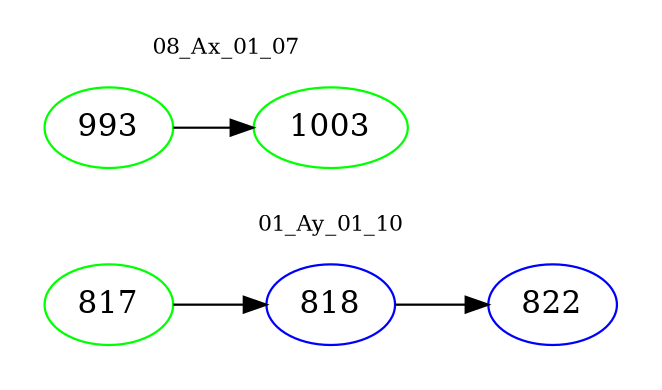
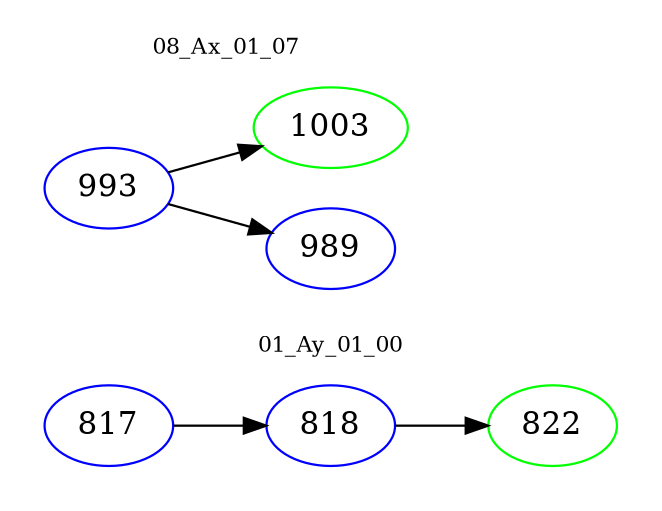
node "993": color green -> blue
cluster "01_Ay_01_10": label "01_Ay_01_10" -> "01_Ay_01_00"
node "989": added
node "817": color green -> blue
node "822": color blue -> green
